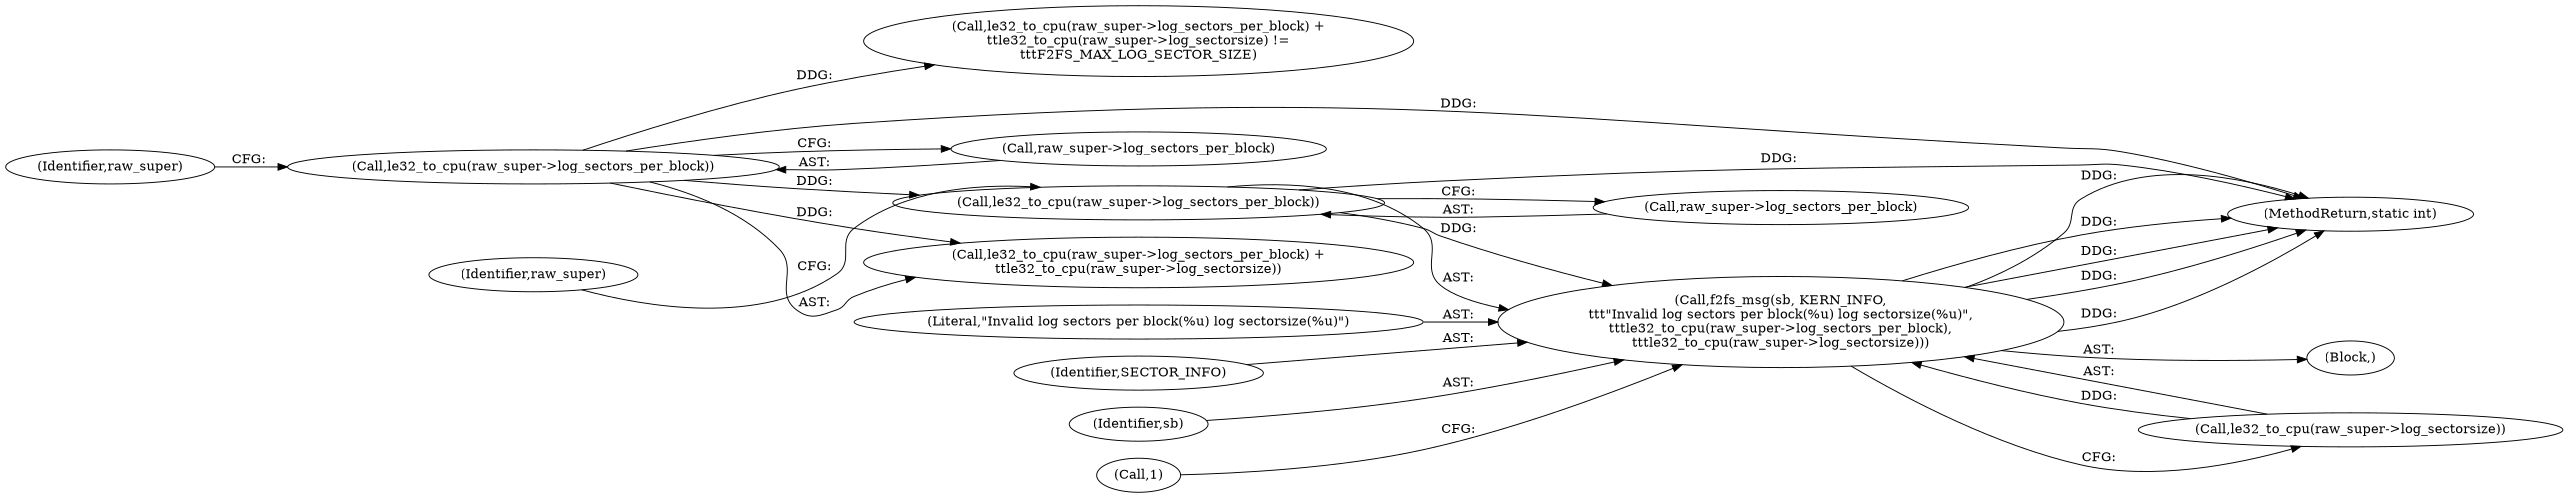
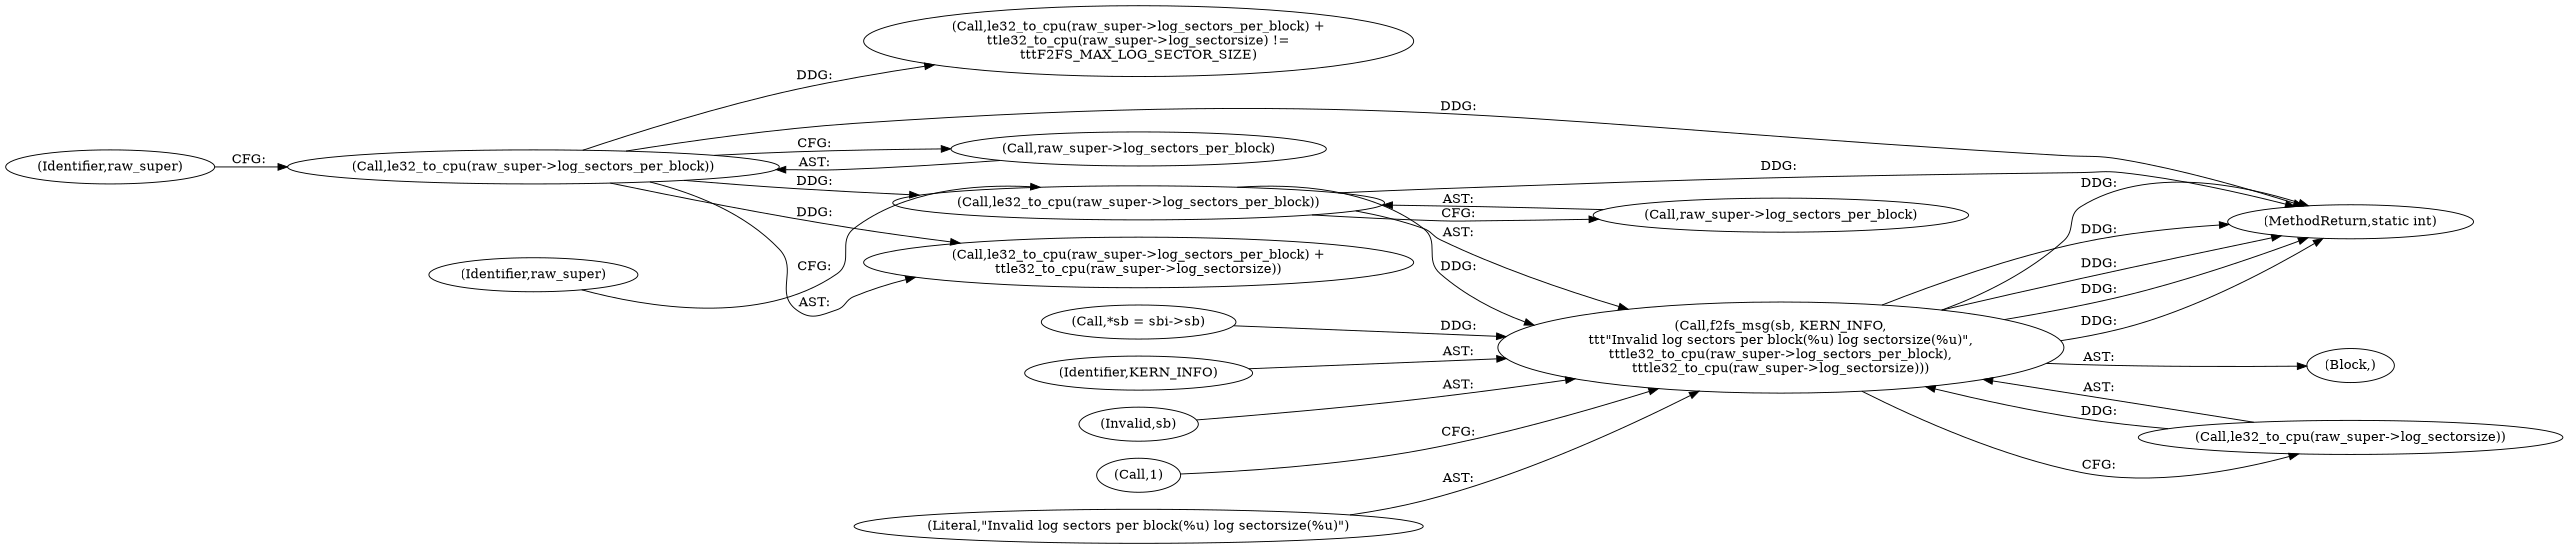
node "(Call,*sb = sbi->sb)": added
node "(Identifier,SECTOR_INFO)": label "(Identifier,SECTOR_INFO)" -> "(Identifier,KERN_INFO)"
node "(Identifier,sb)": label "(Identifier,sb)" -> "(Invalid,sb)"
